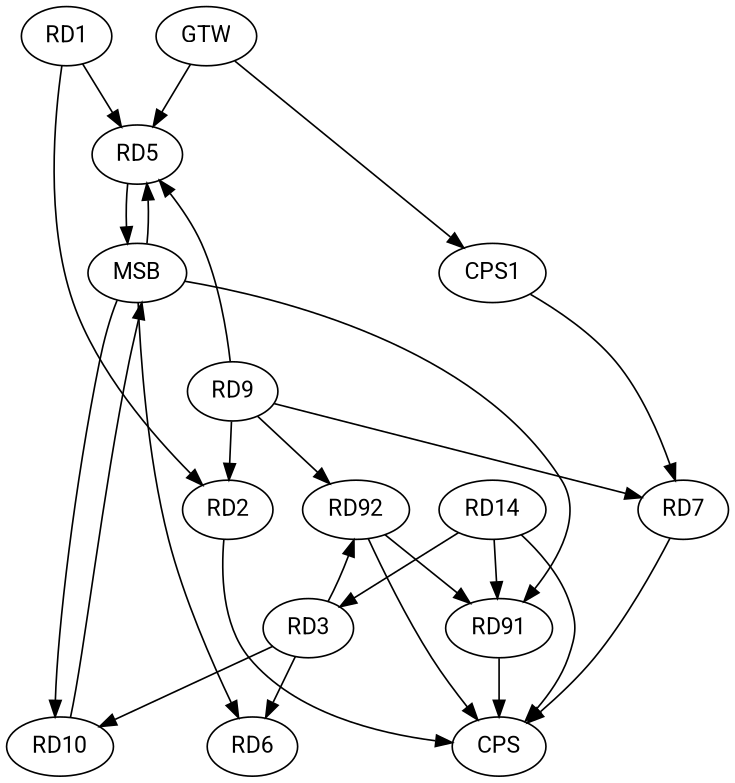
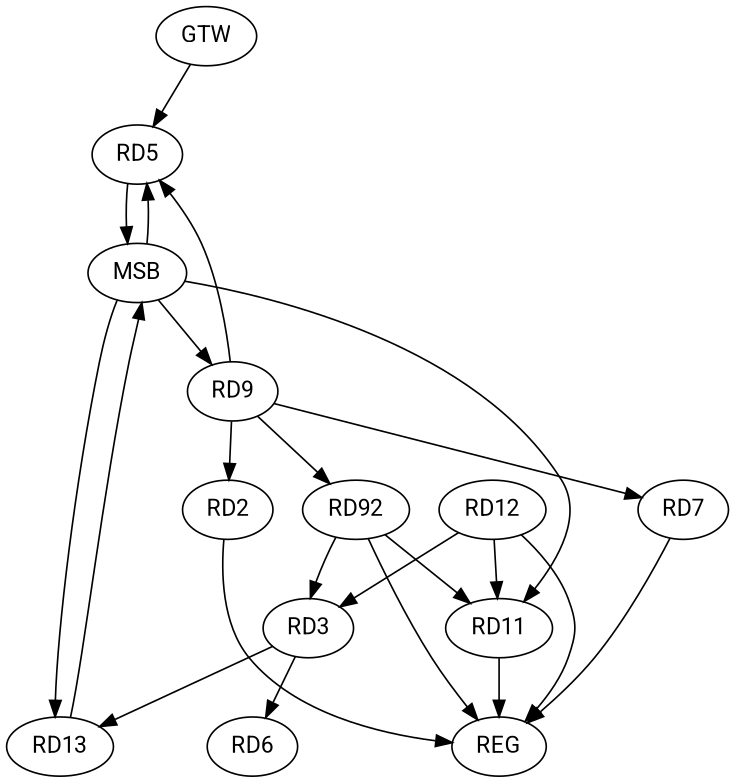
node "RD1": removed
node "CPS1": removed
edge "MSB" -> "RD6": now "MSB" -> "RD9"
node "RD14": label "RD14" -> "RD12"
edge "RD3" -> "RD92": reversed
node "RD91": label "RD91" -> "RD11"
node "RD10": label "RD10" -> "RD13"
node "CPS": label "CPS" -> "REG"
